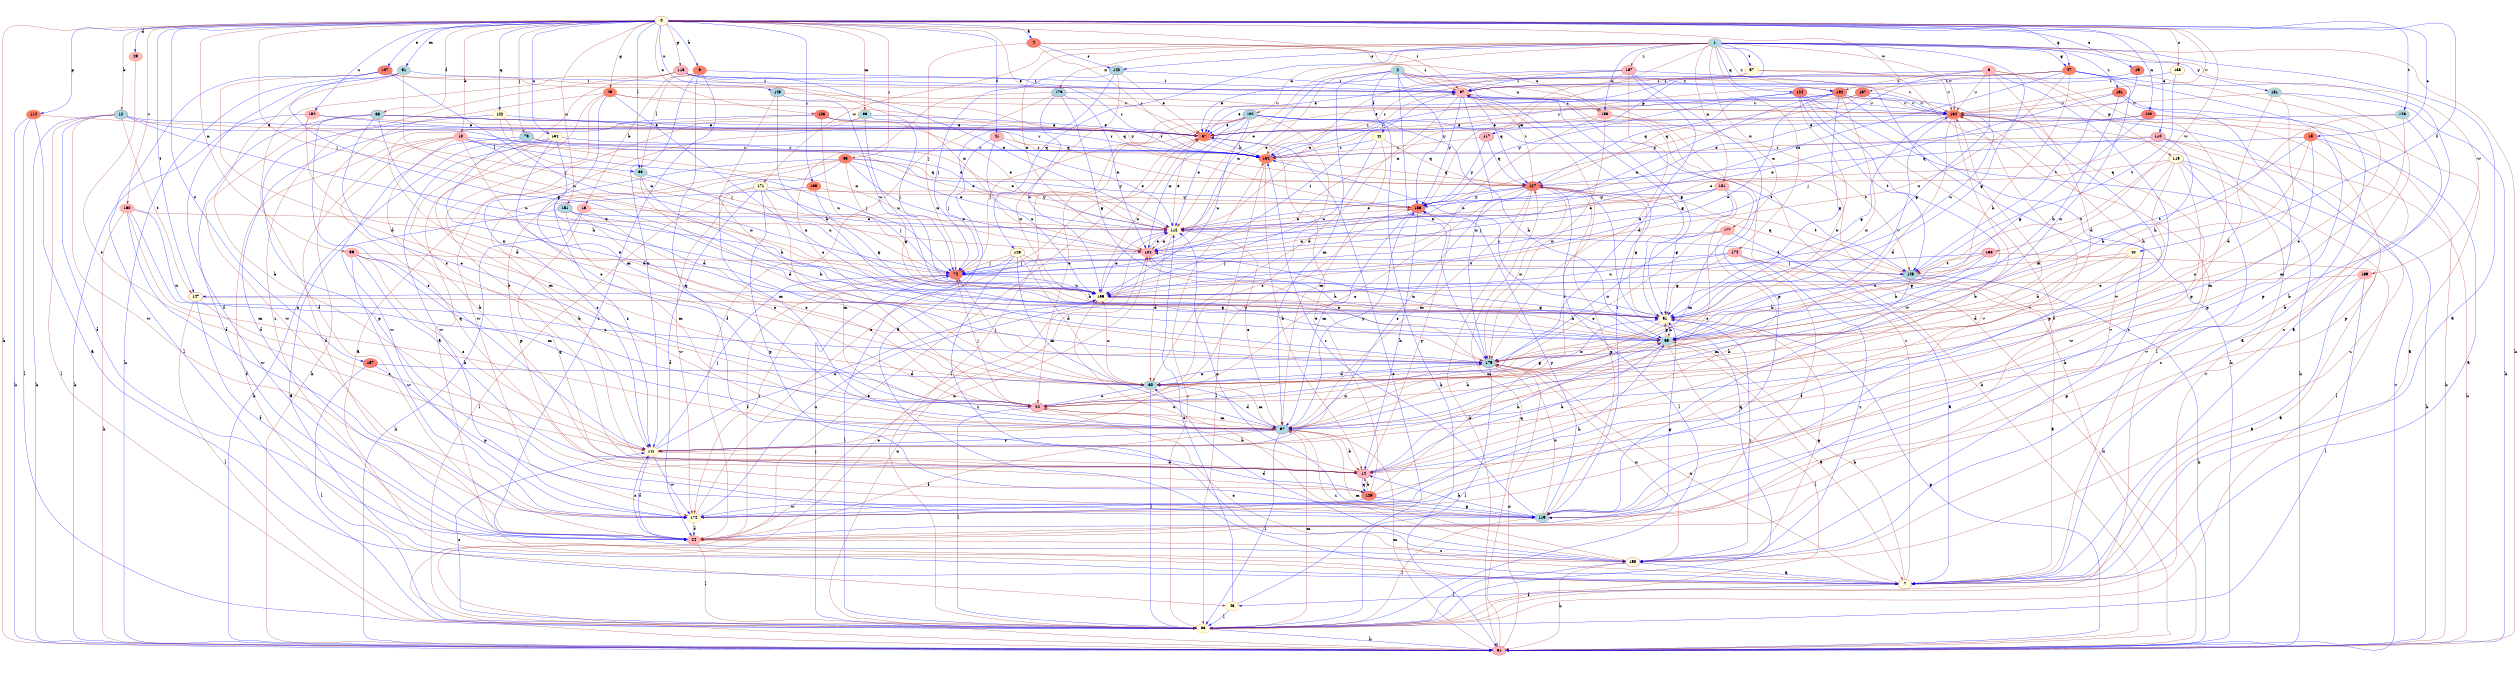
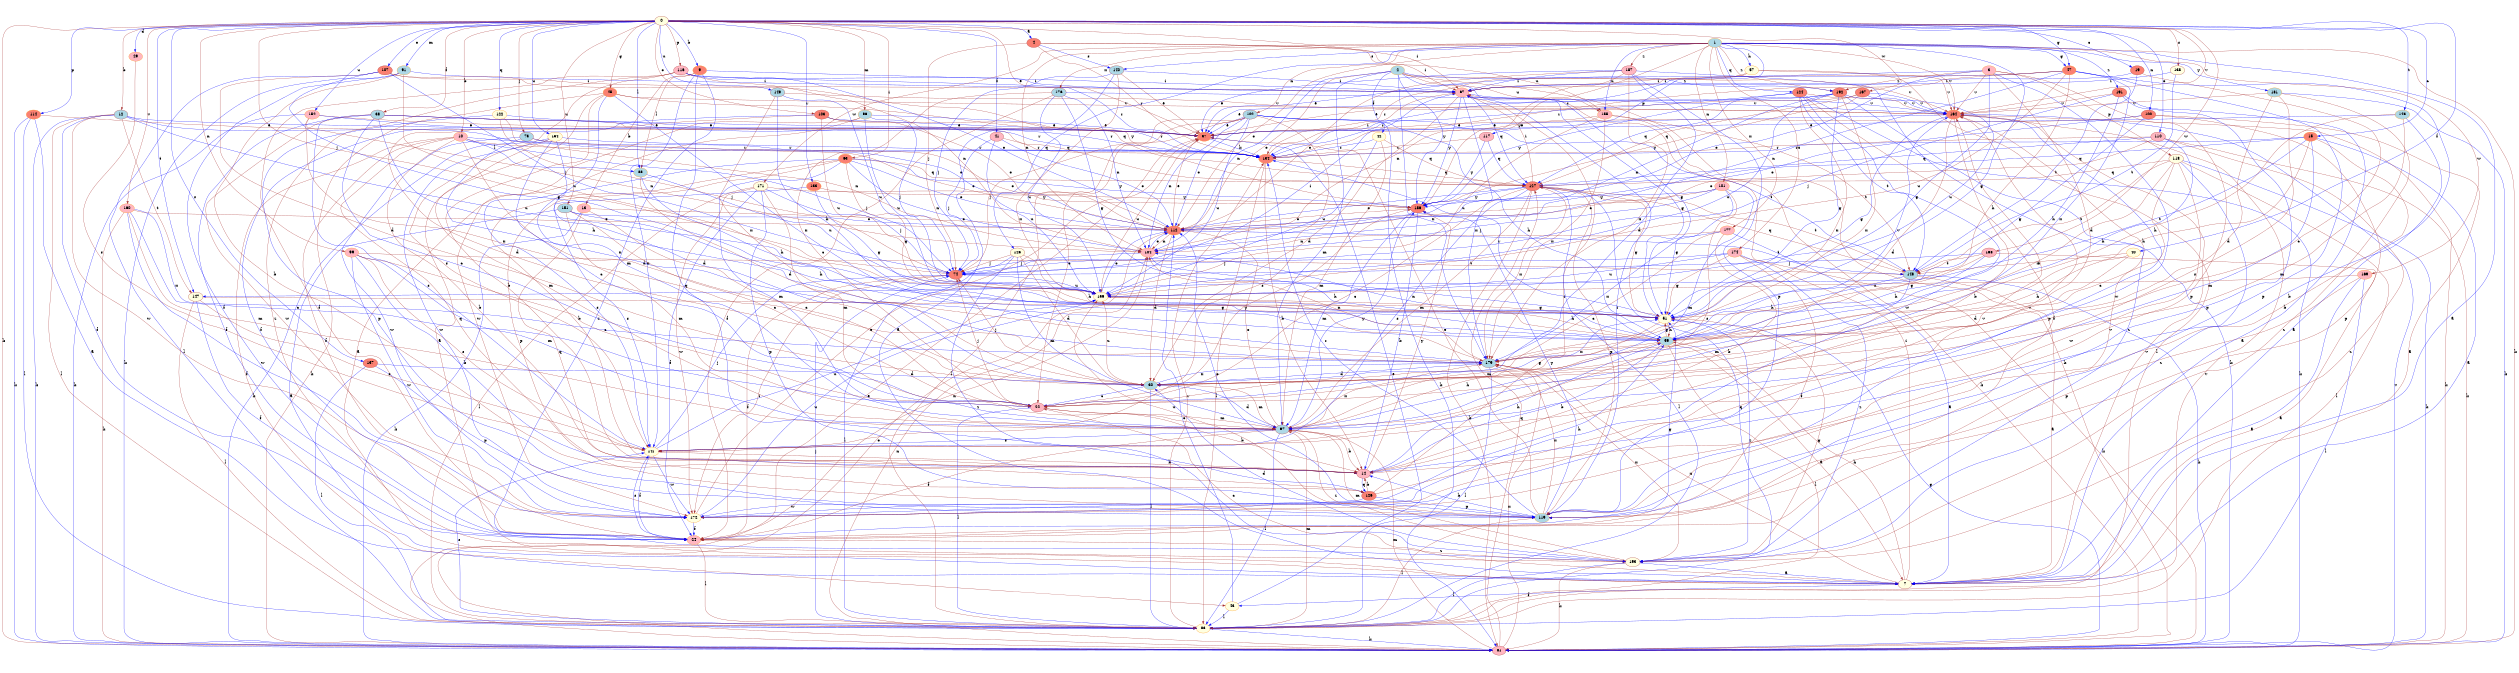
edge "1" -> "57": label "t" -> "h"
edge "15" -> "127": added, label "q"
node "112": fillcolor lightyellow -> salmon
edge "126" -> "37": now "119" -> "37"
